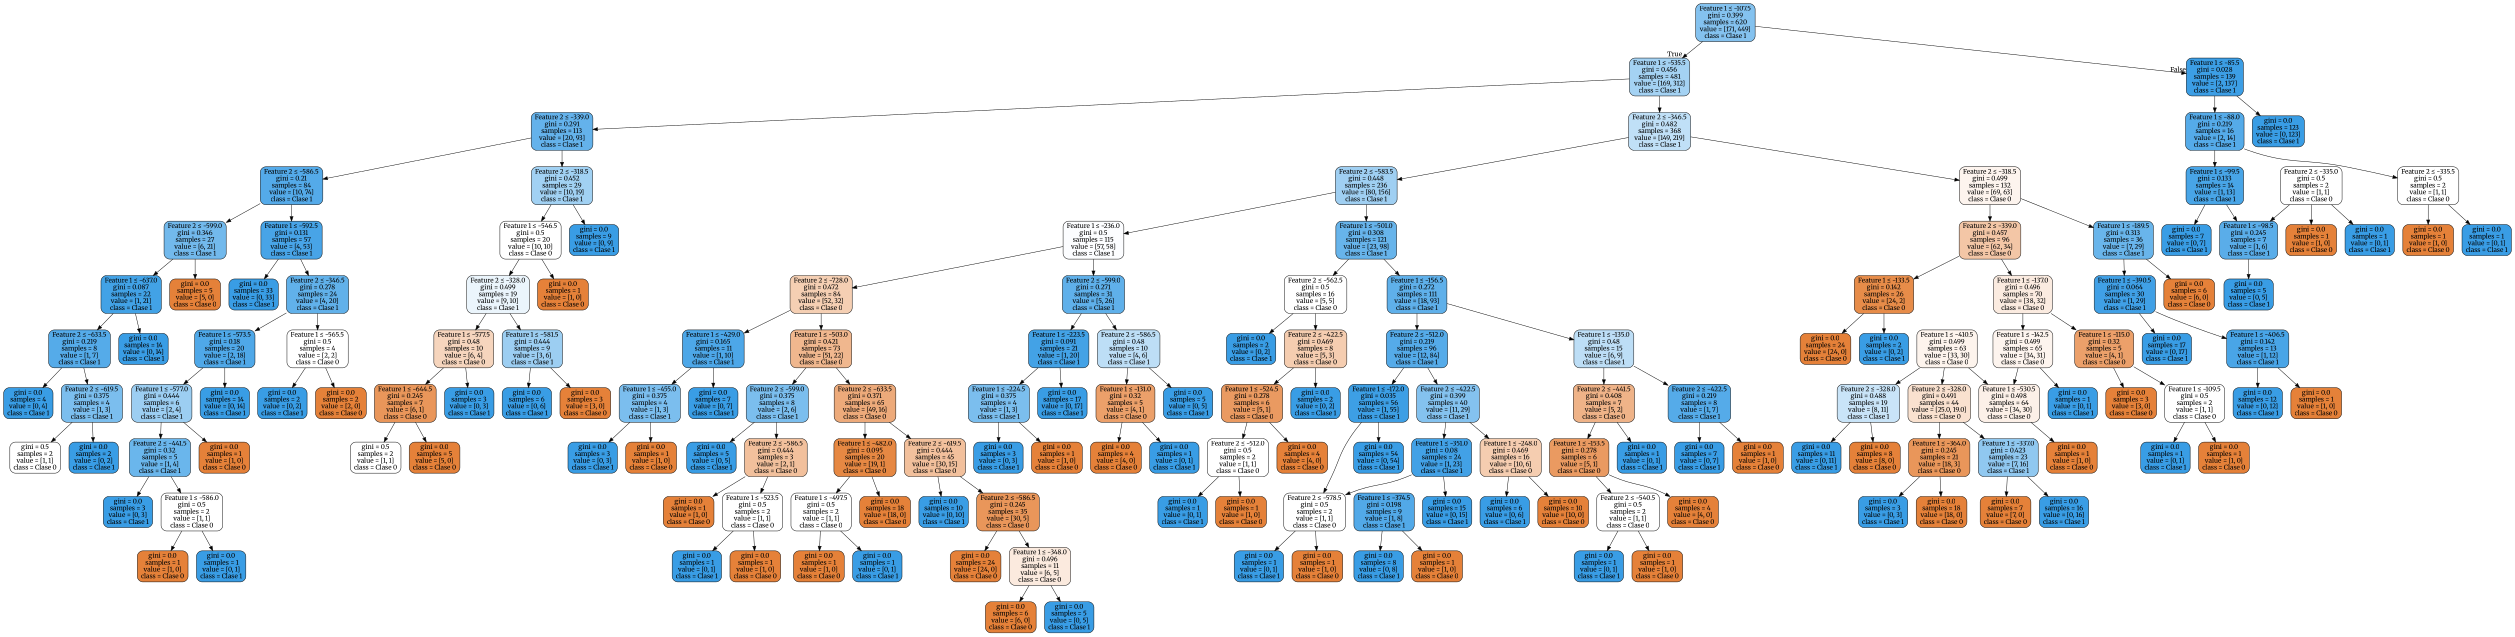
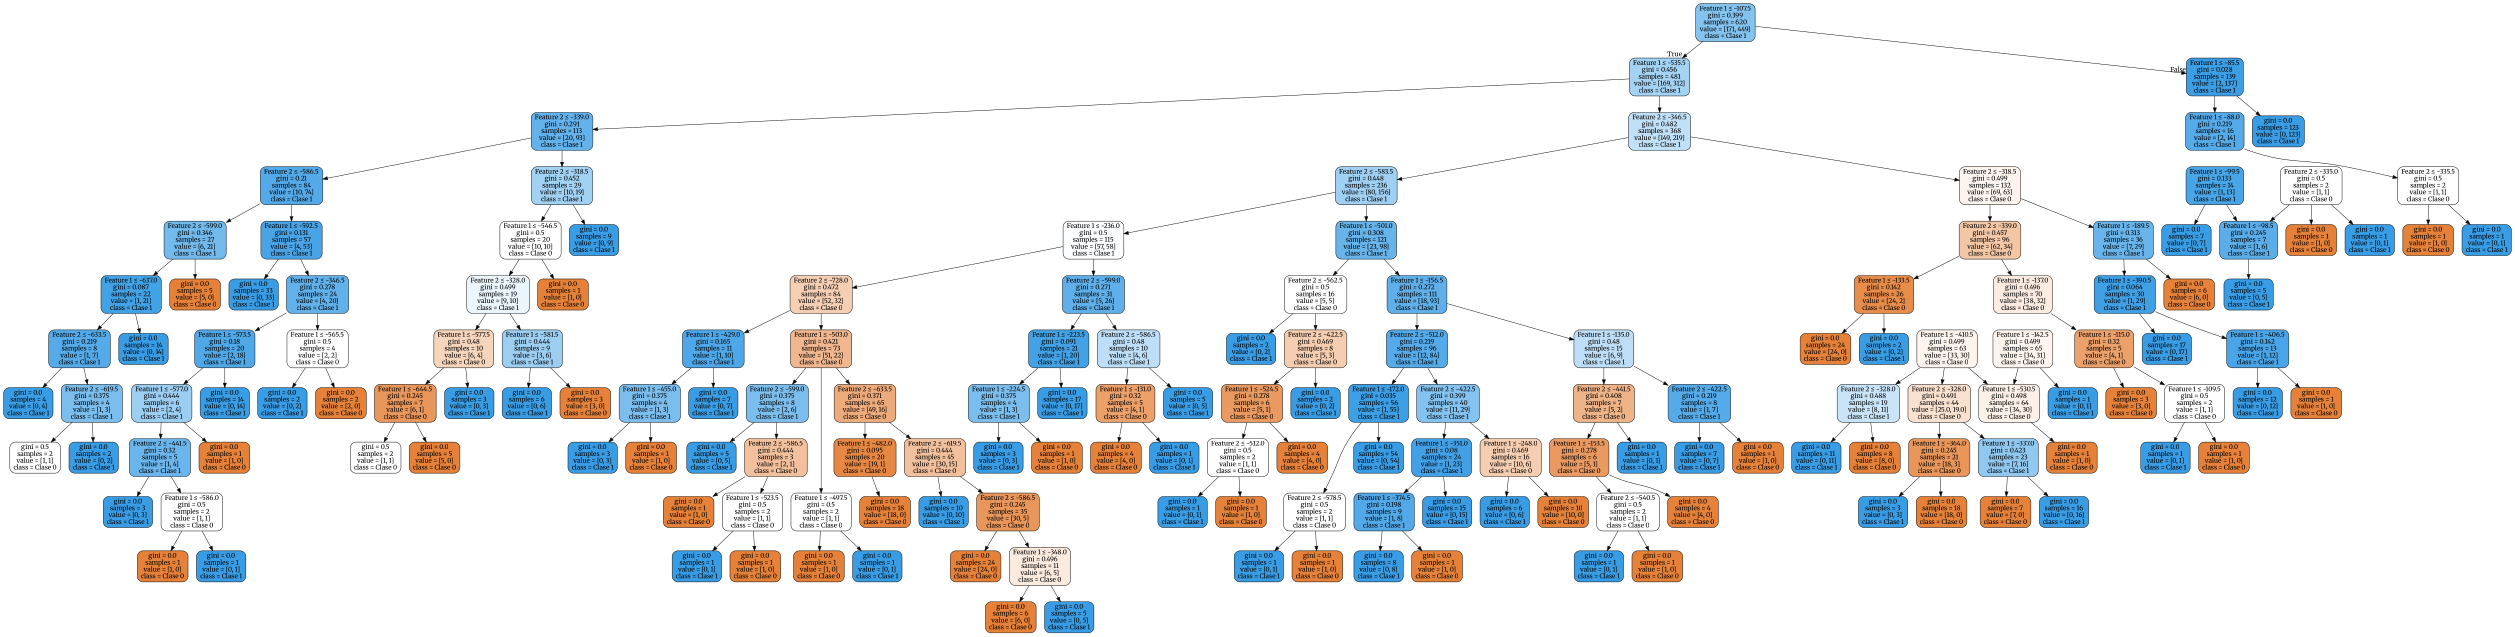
edge "Feature 1 ≤ -88.0" -> "Feature 1 ≤ -99.5": removed
edge "Feature 1 ≤ -137.0" -> "Feature 1 ≤ -142.5": removed
edge "Feature 1 ≤ -482.0" -> "Feature 1 ≤ -497.5": now "Feature 1 ≤ -503.0" -> "Feature 1 ≤ -497.5"
edge "Feature 1 ≤ -351.0" -> "Feature 2 ≤ -578.5": now "Feature 1 ≤ -351.0" -> "Feature 1 ≤ -374.5"
